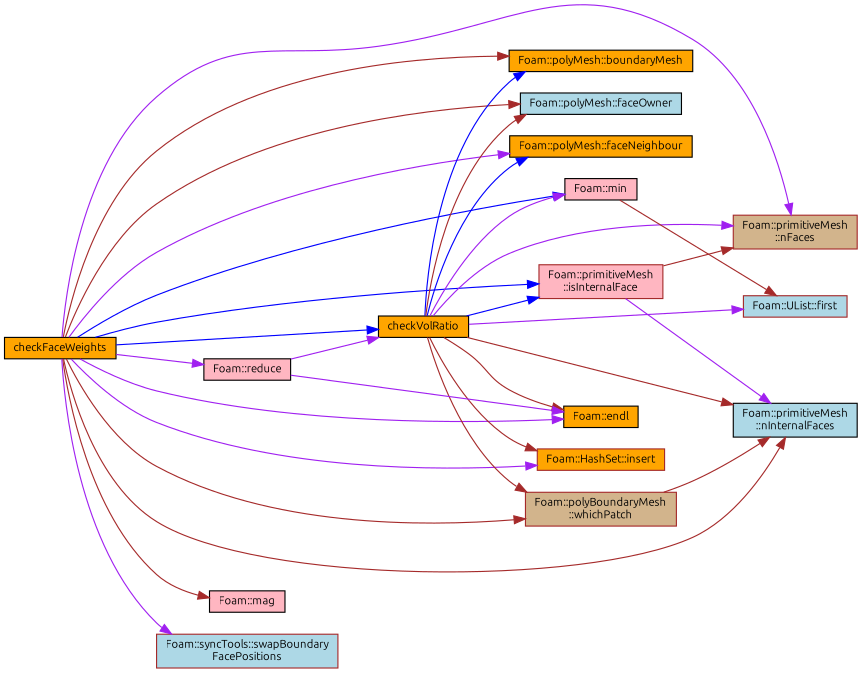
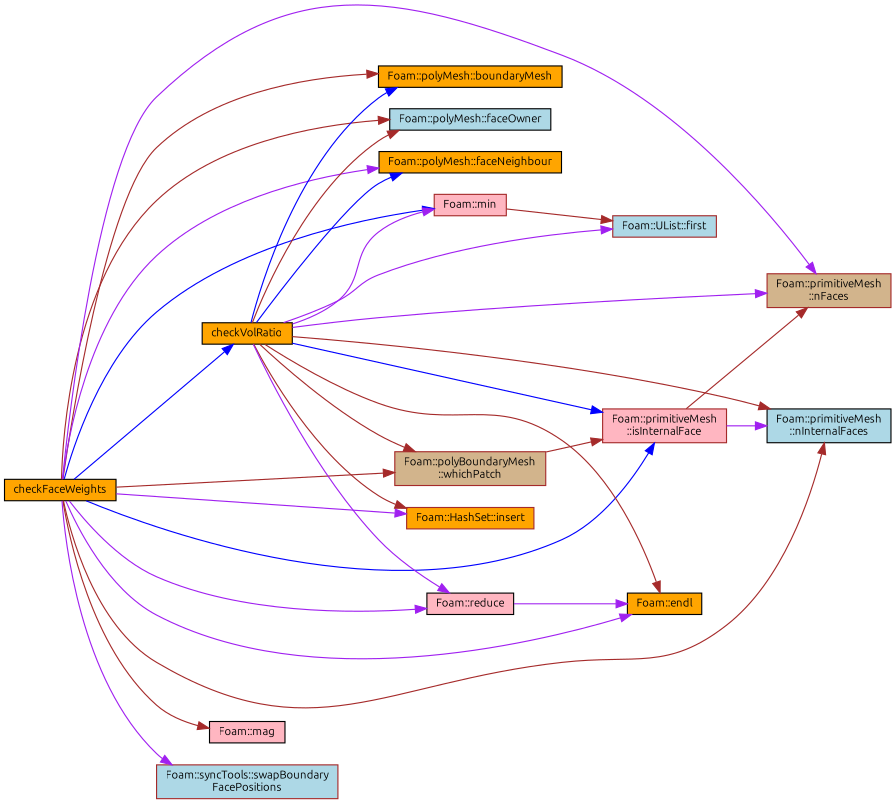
node "Foam::min": color black -> brown
edge "Foam::reduce" -> "checkVolRatio": reversed
edge "Foam::polyBoundaryMesh ::whichPatch" -> "Foam::primitiveMesh ::nInternalFaces": now "Foam::polyBoundaryMesh ::whichPatch" -> "Foam::primitiveMesh ::isInternalFace"
